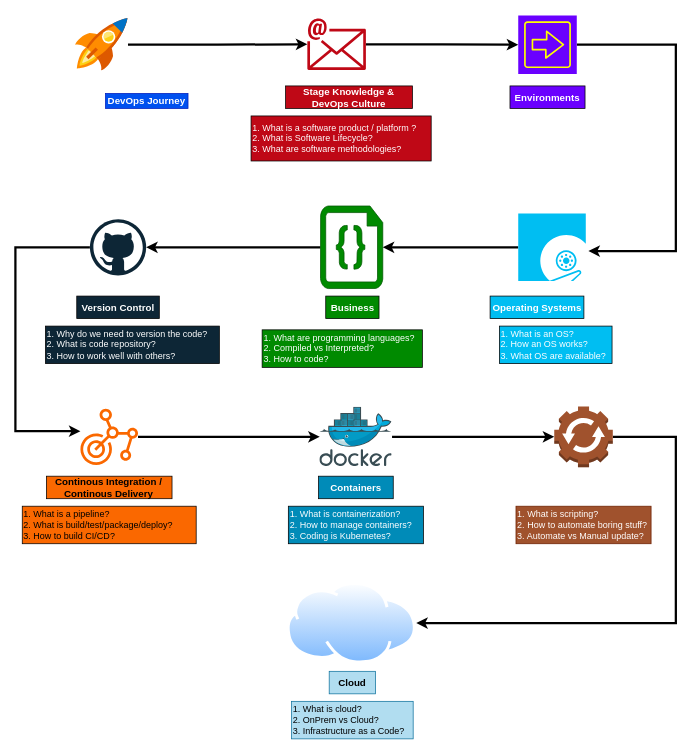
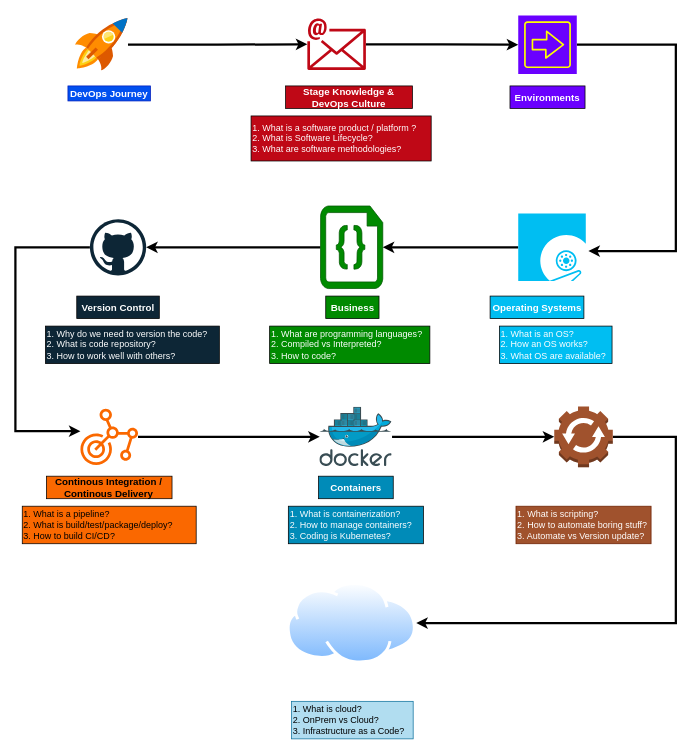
node "DevOps Journey": moved (147, 101) -> (109, 93)
node "1. What are programming languages? 2. Compiled vs Interpreted? 3. How to code?": moved (342, 348) -> (350, 345)
node "1. What is scripting? 2. How to automate boring stuff? 3. Automate vs Manual update?": label "1. What is scripting? 2. How to automate boring stuff? 3. Automate vs Manual update?" -> "1. What is scripting? 2. How to automate boring stuff? 3. Automate vs Version update?"
node "Cloud": removed
